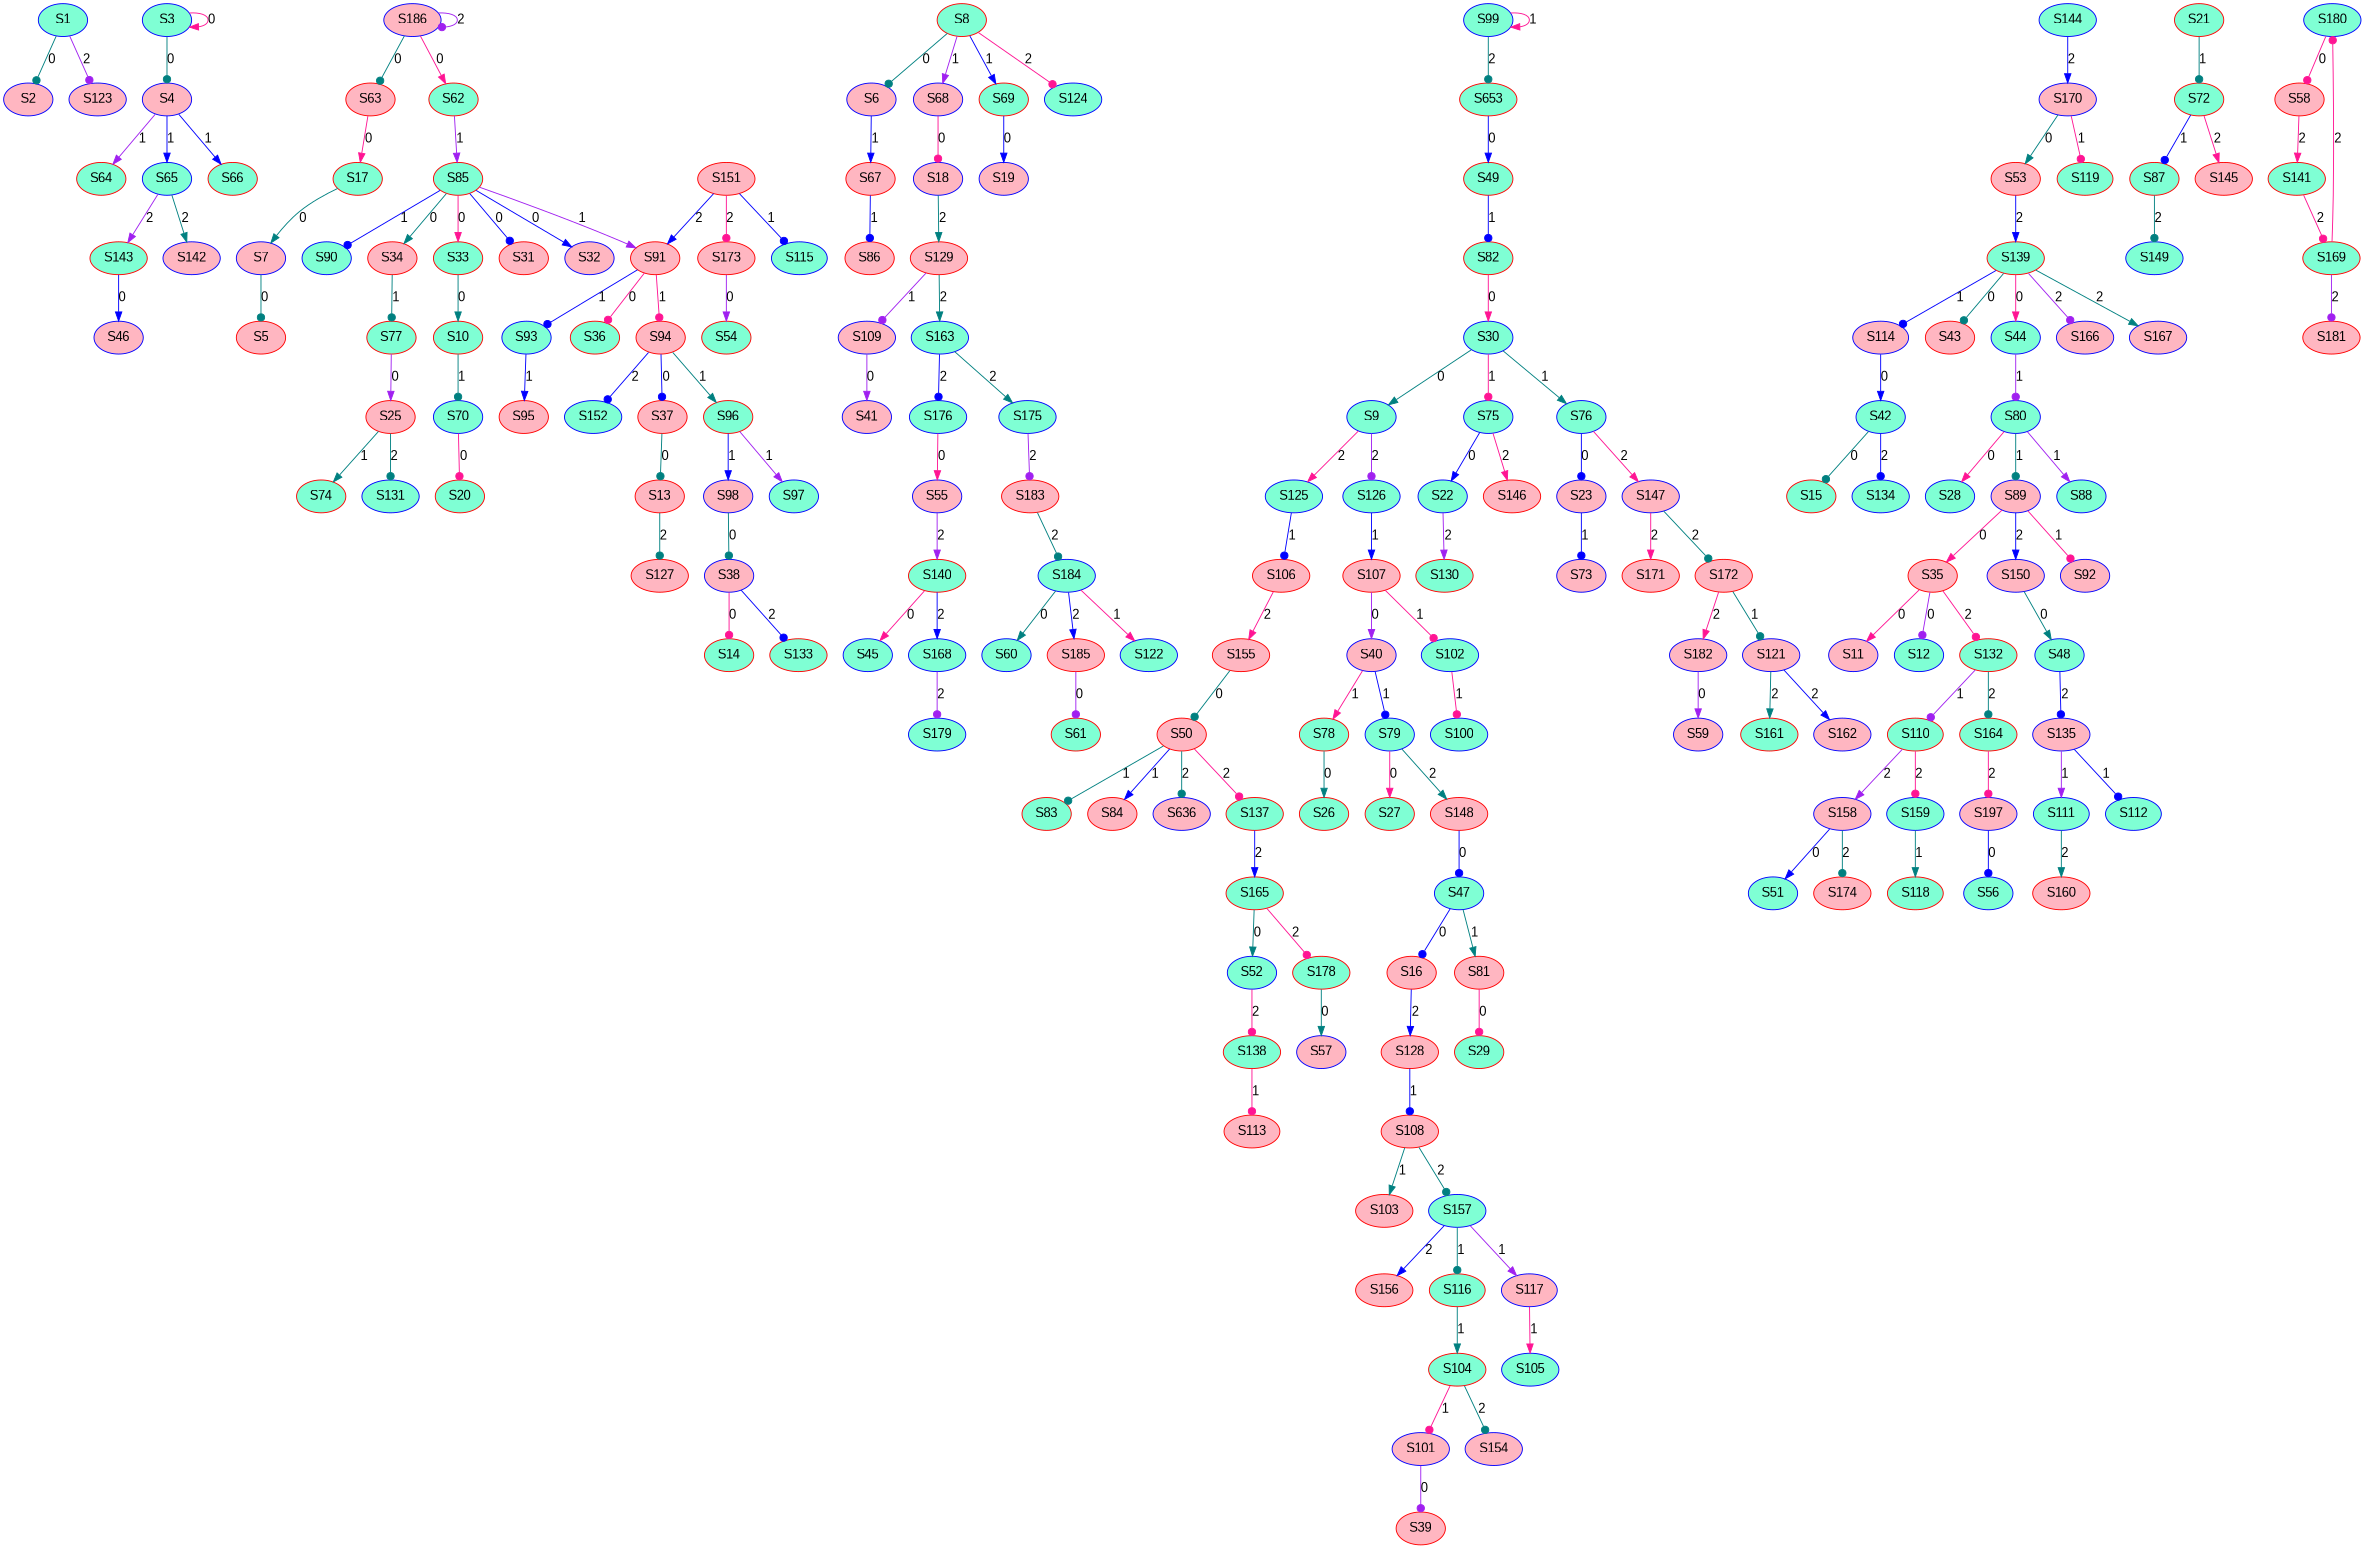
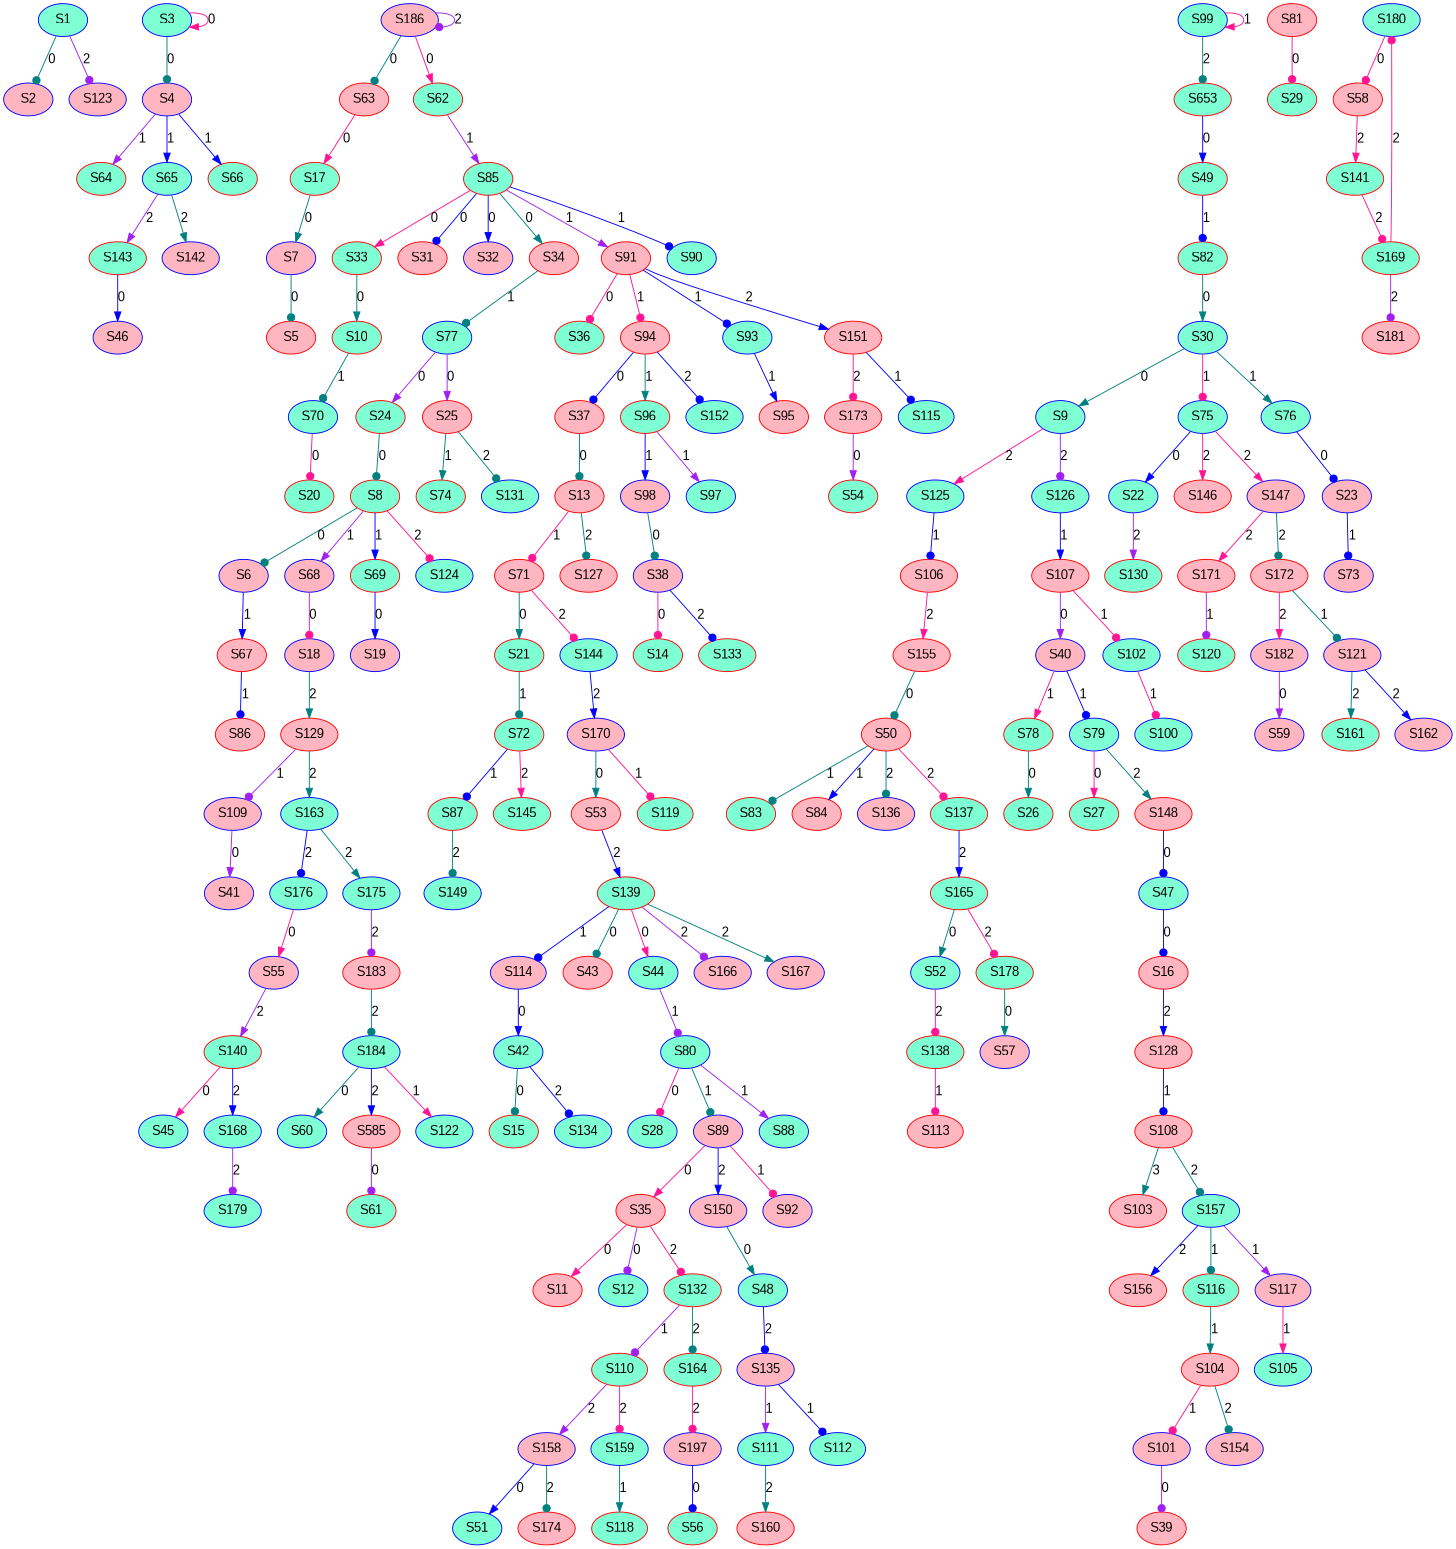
node "S145": fillcolor lightpink -> aquamarine
edge "S151" -> "S91": reversed
edge "S82" -> "S30": color deeppink -> teal
node "S77": color red -> blue
node "S24": added
edge "S76" -> "S147": now "S75" -> "S147"
edge "S80" -> "S28": arrowhead normal -> dot
node "S71": added
node "S185": label "S185" -> "S585"
node "S120": added
node "S11": color blue -> red
node "S636": label "S636" -> "S136"
node "S56": color blue -> red
edge "S47" -> "S81": removed, label "1"
edge "S108" -> "S103": label "1" -> "3"
node "S104": fillcolor aquamarine -> lightpink
